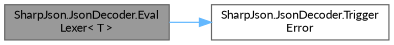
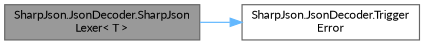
node "SharpJson.JsonDecoder.Eval Lexer< T >": label "SharpJson.JsonDecoder.Eval Lexer< T >" -> "SharpJson.JsonDecoder.SharpJson Lexer< T >"
